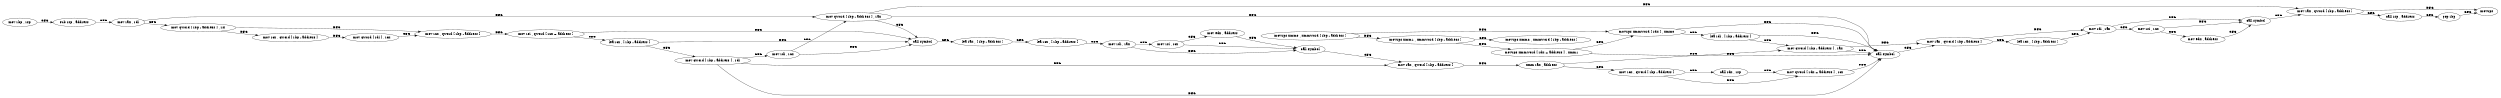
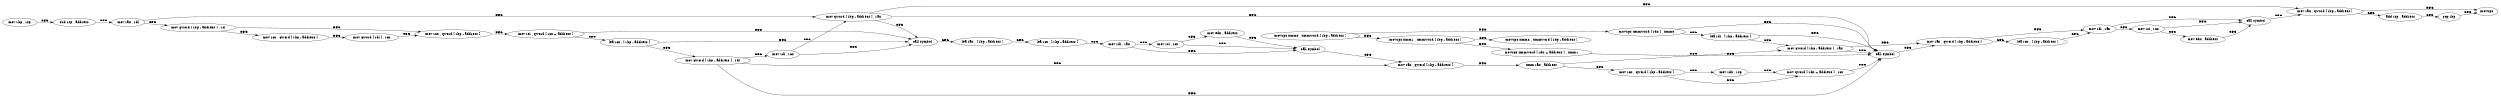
node "call rsp , address": label "call rsp , address" -> "add rsp , address"
edge "movups xmmword [ rdx + address ] , xmm1" -> "movups xmmword [ rdx ] , xmm0": removed, label "CFG"
node "call rdx , rsp": label "call rdx , rsp" -> "mov rdx , rsp"
